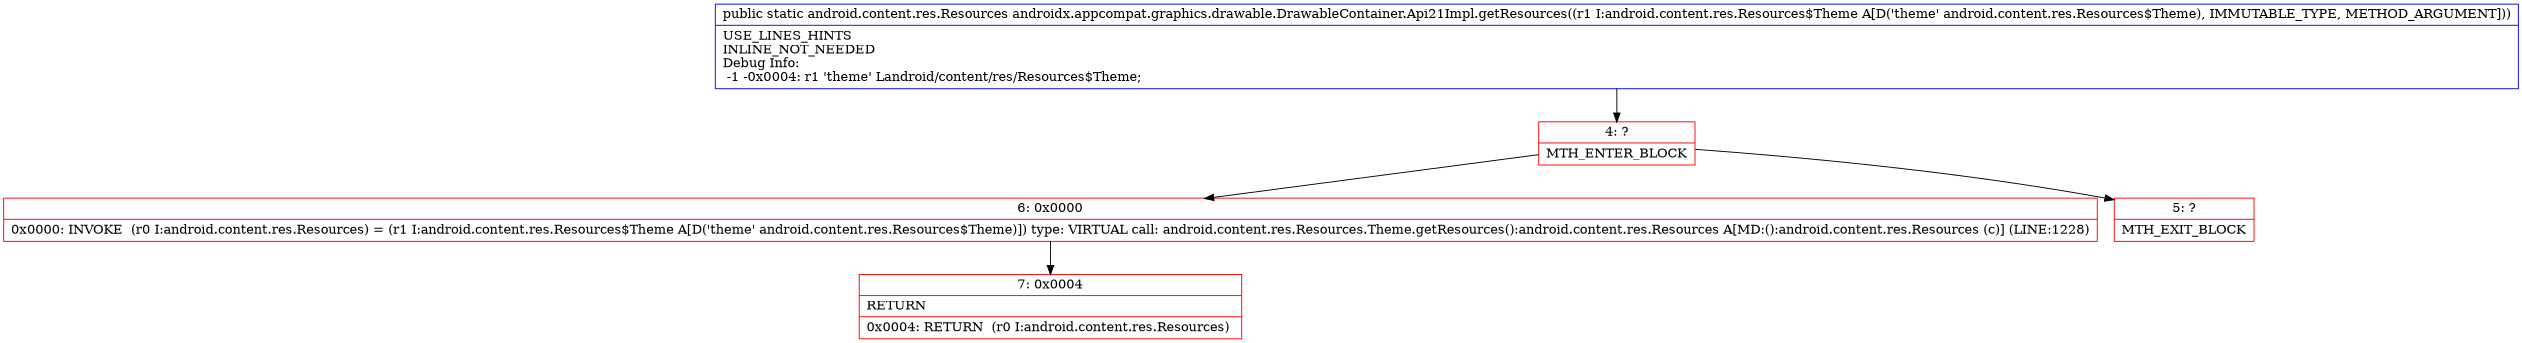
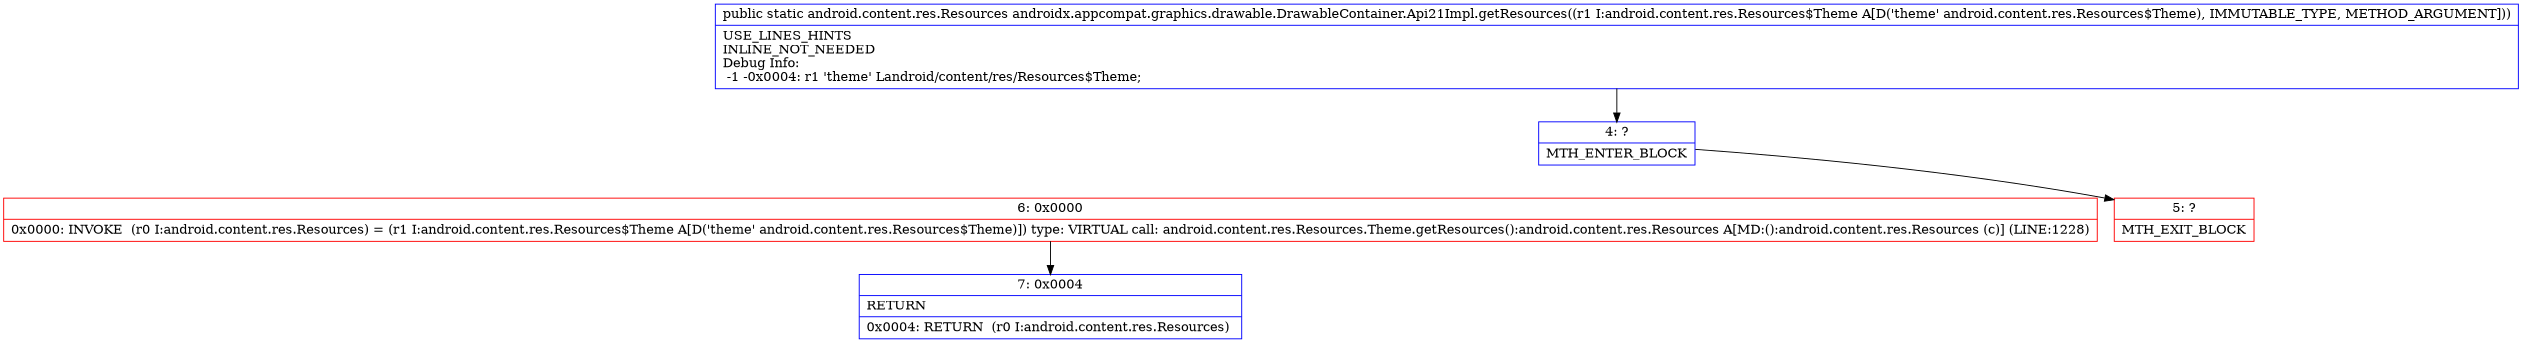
node "4: ?": color red -> blue
edge "4: ?" -> "6: 0x0000": removed
node "7: 0x0004": color red -> blue
